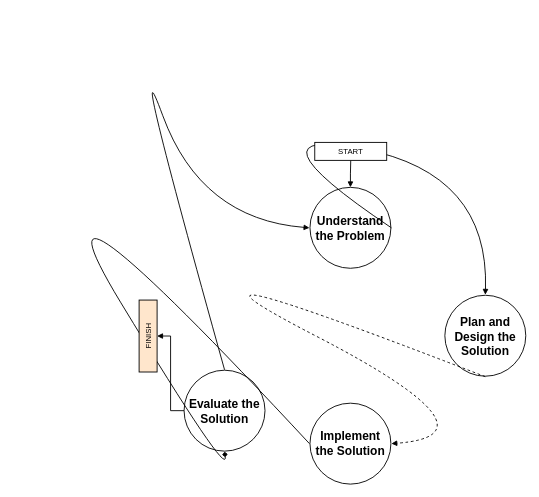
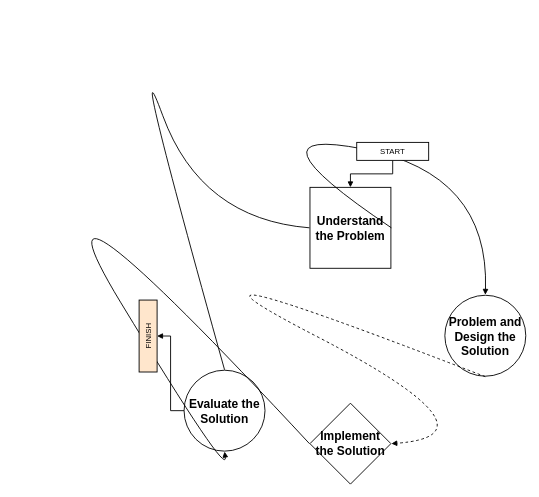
node "START": moved (351, 152) -> (393, 152)
edge "Evaluate the Solution" -> "Understand the Problem": arrowhead block -> none
node "Understand the Problem": shape ellipse -> rectangle
node "Plan and Design the Solution": label "Plan and Design the Solution" -> "Problem and Design the Solution"
node "Implement the Solution": shape ellipse -> diamond
edge "Implement the Solution" -> "Evaluate the Solution": arrowhead diamond -> block
